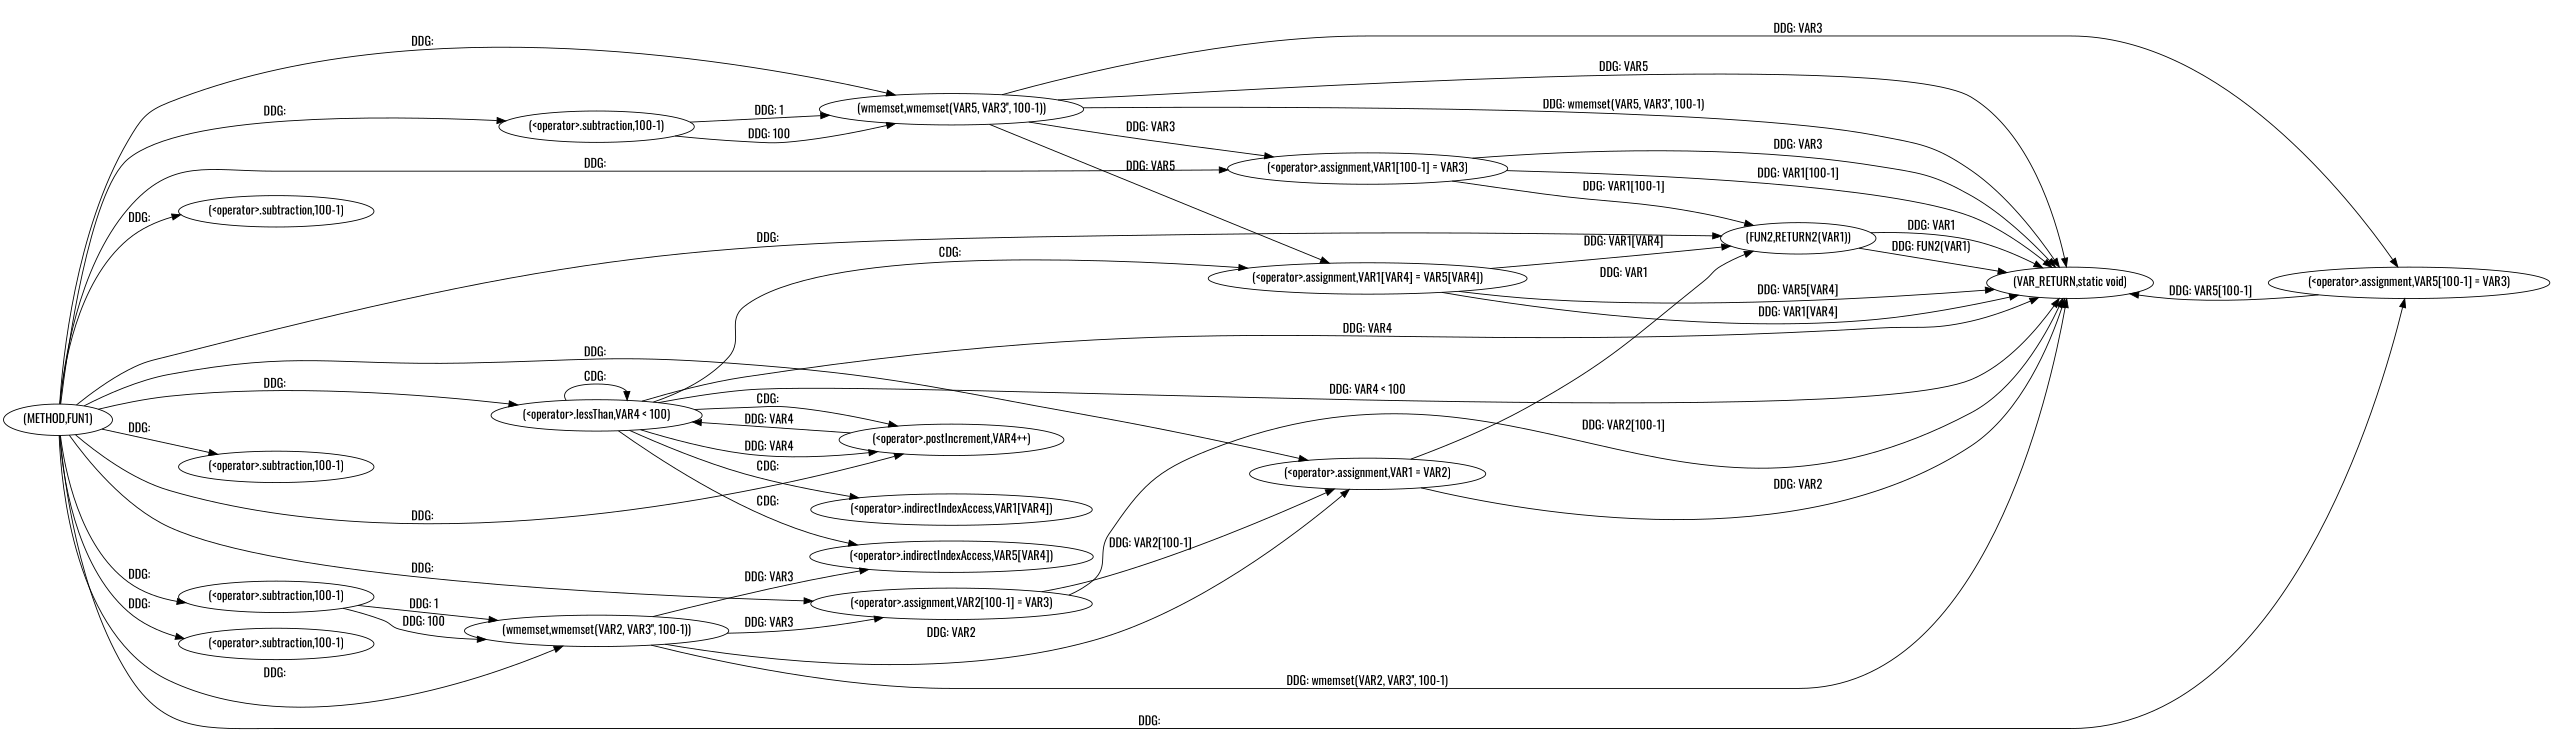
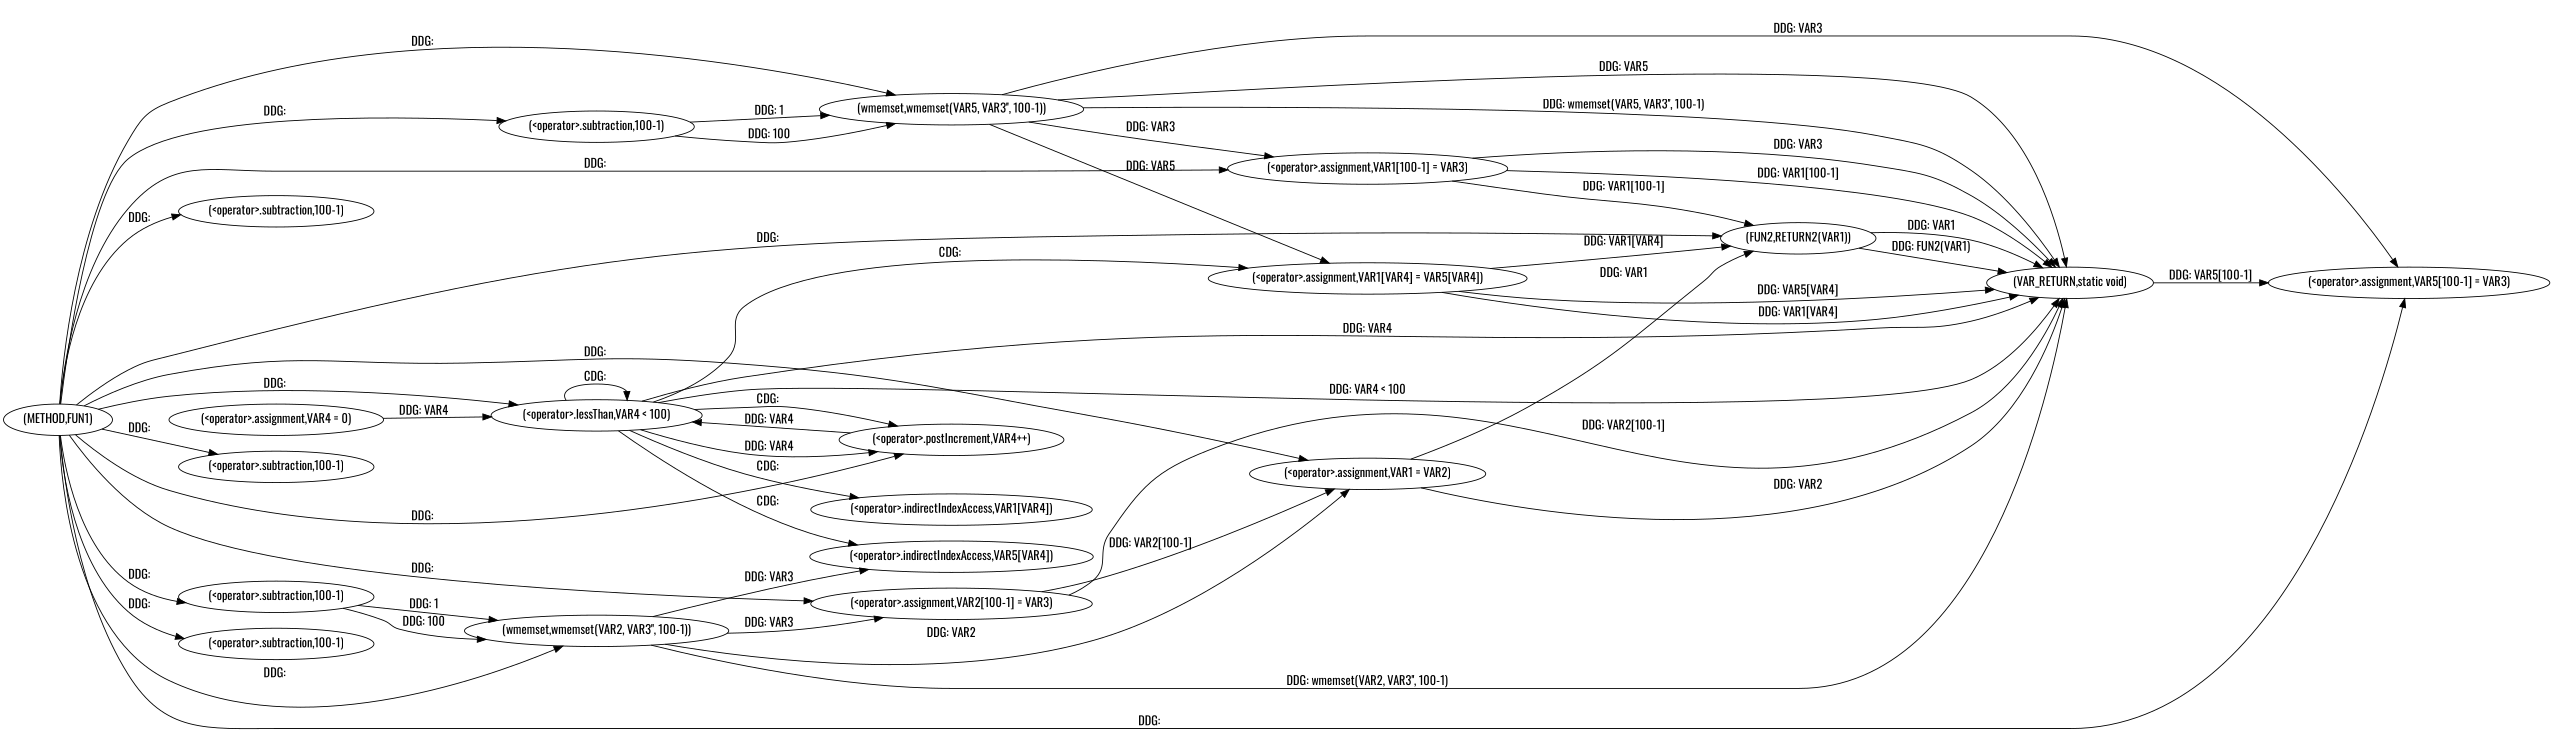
edge "(<operator>.assignment,VAR5[100-1] = VAR3)" -> "(VAR_RETURN,static void)": reversed
node "(<operator>.assignment,VAR4 = 0)": added
